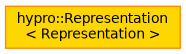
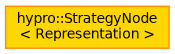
node "hypro::Representation < Representation >": label "hypro::Representation < Representation >" -> "hypro::StrategyNode < Representation >"
